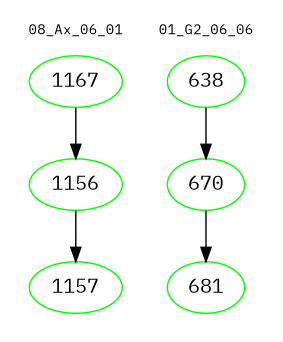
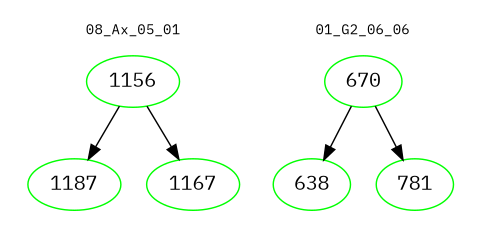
cluster "08_Ax_06_01": label "08_Ax_06_01" -> "08_Ax_05_01"
edge "1167" -> "1156": reversed
edge "638" -> "670": reversed
node "1157": label "1157" -> "1187"
node "681": label "681" -> "781"
